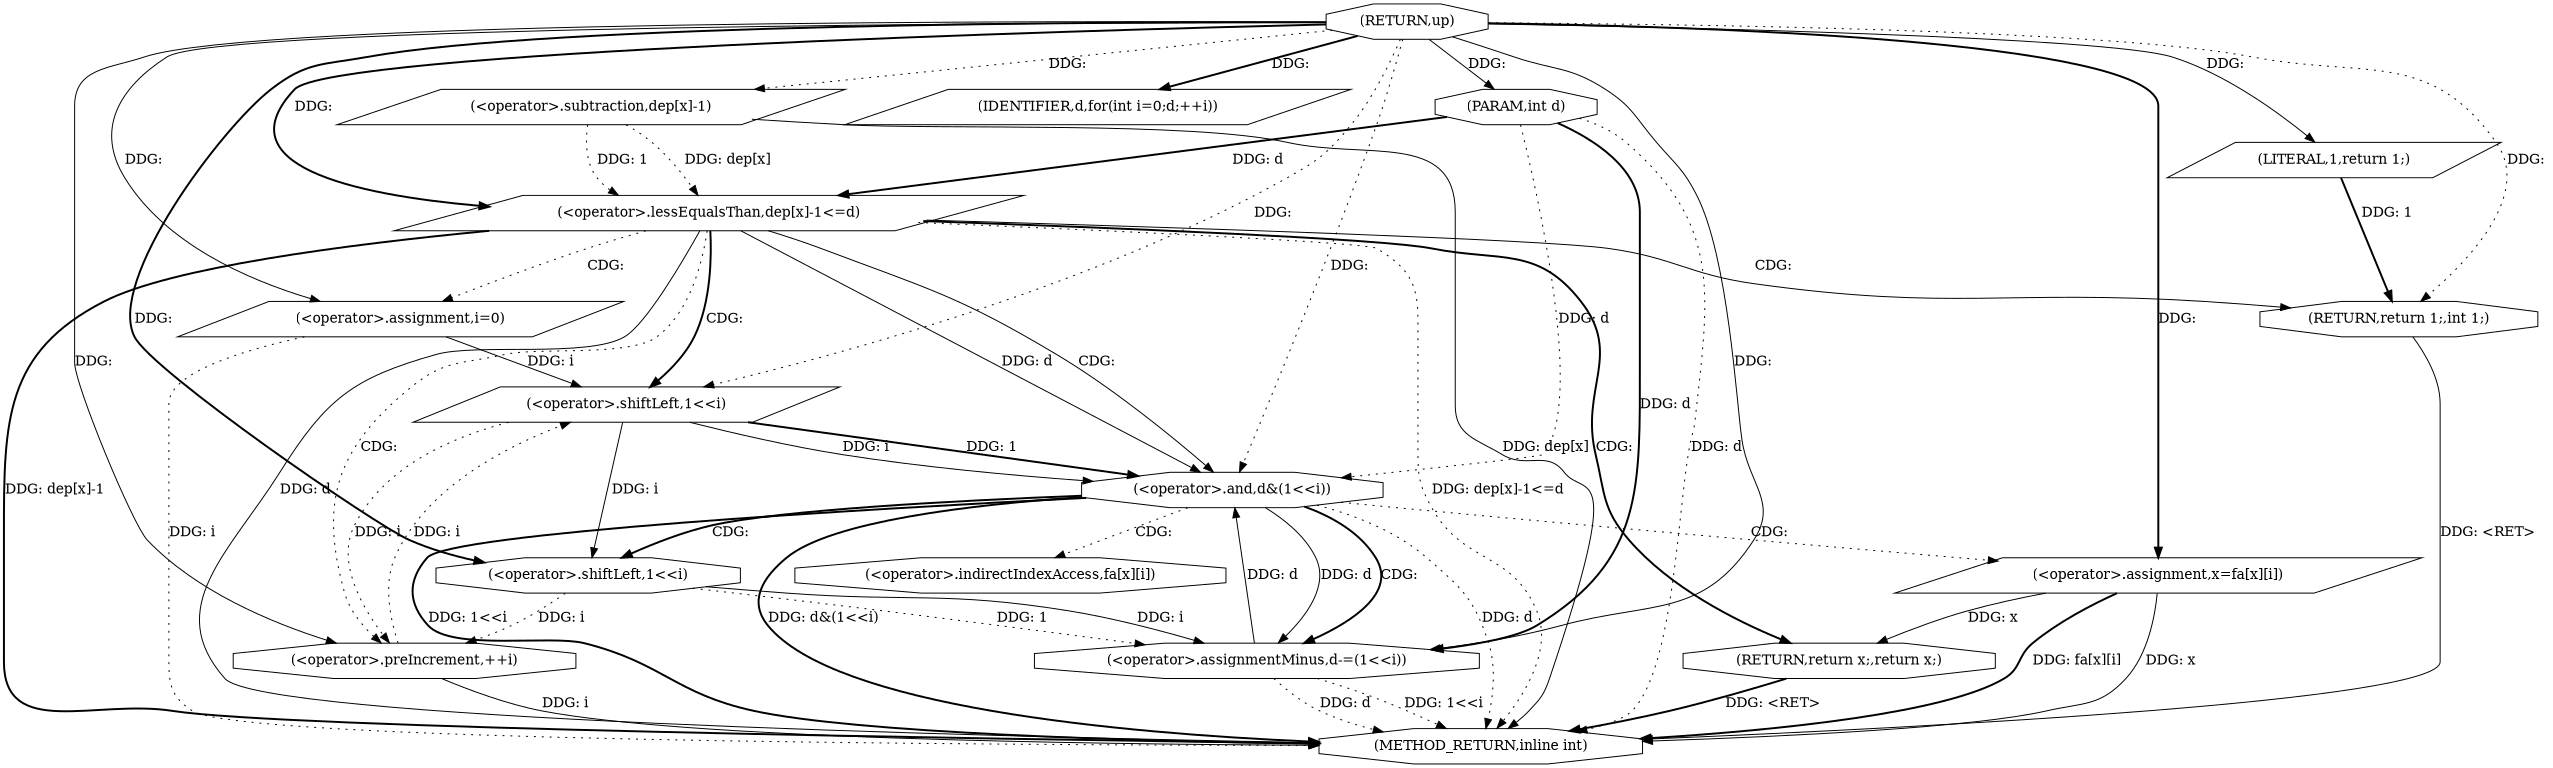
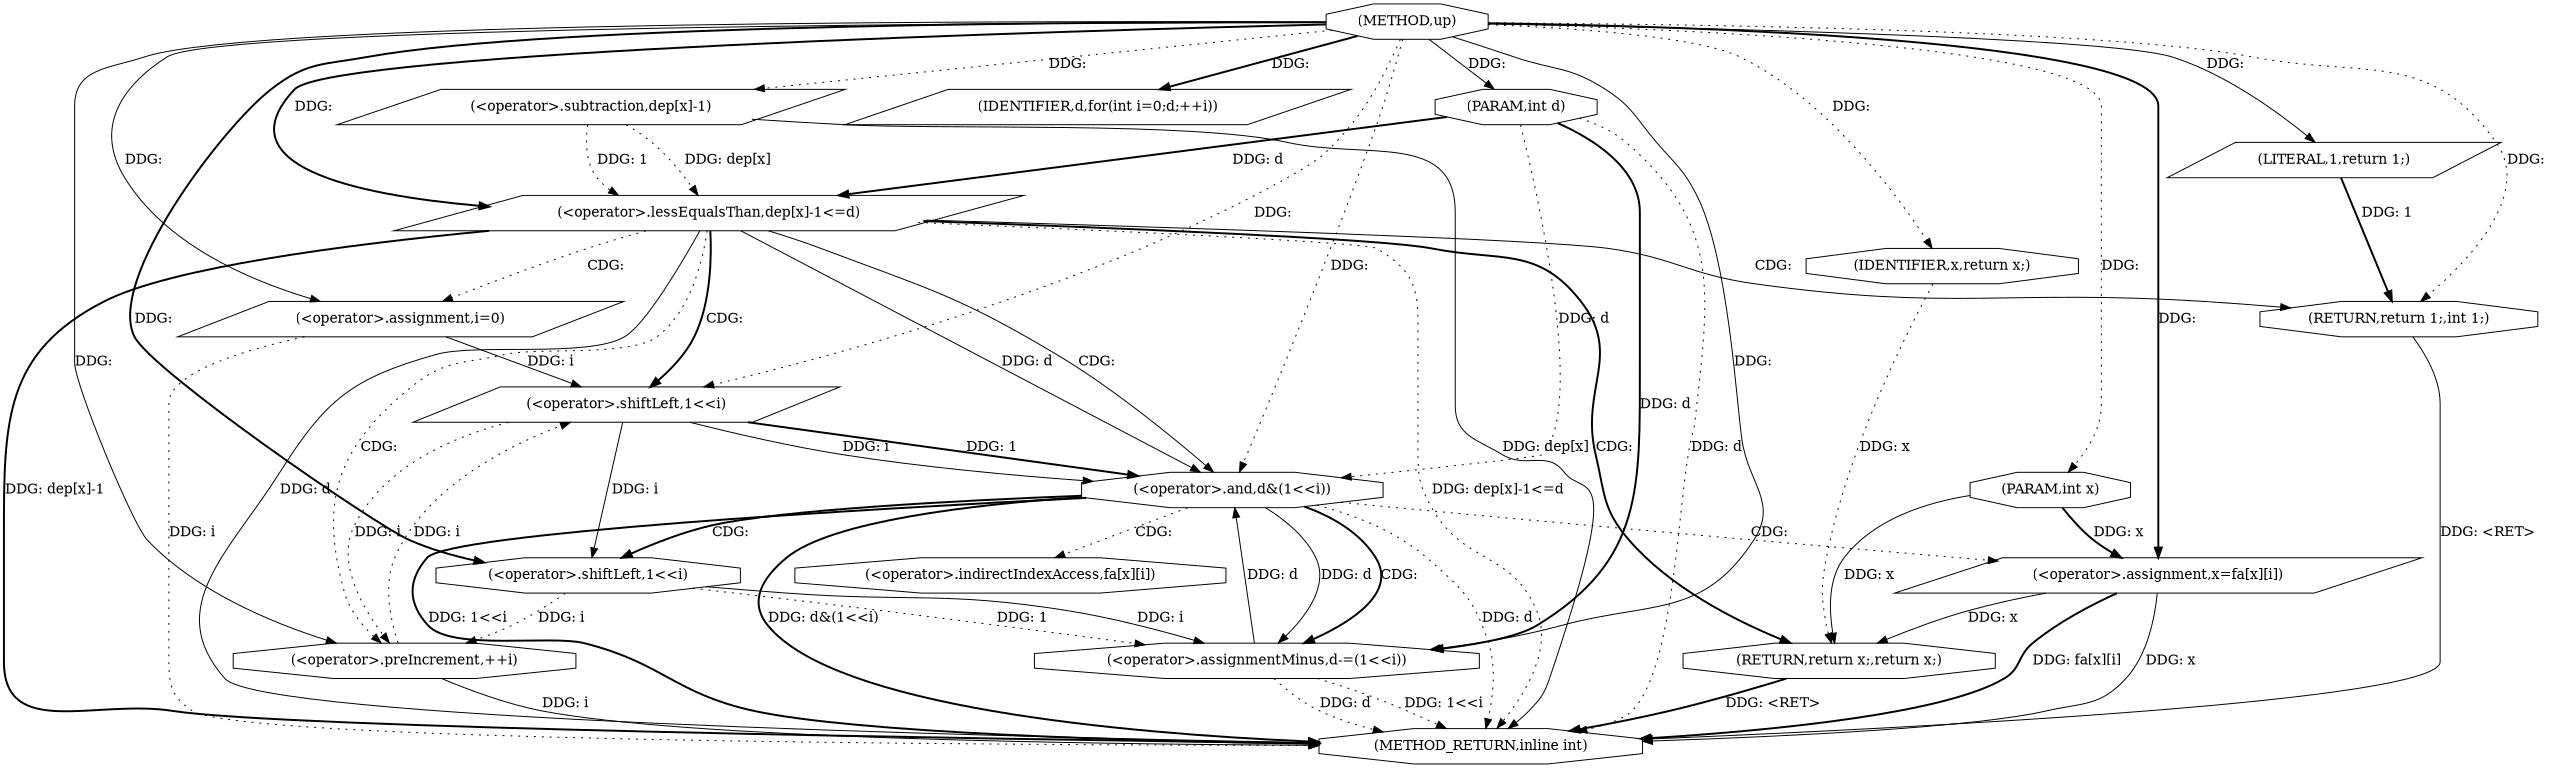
node "(RETURN,up)": label "(RETURN,up)" -> "(METHOD,up)"
node "(IDENTIFIER,x,return x;)": added
node "(PARAM,int x)": added
